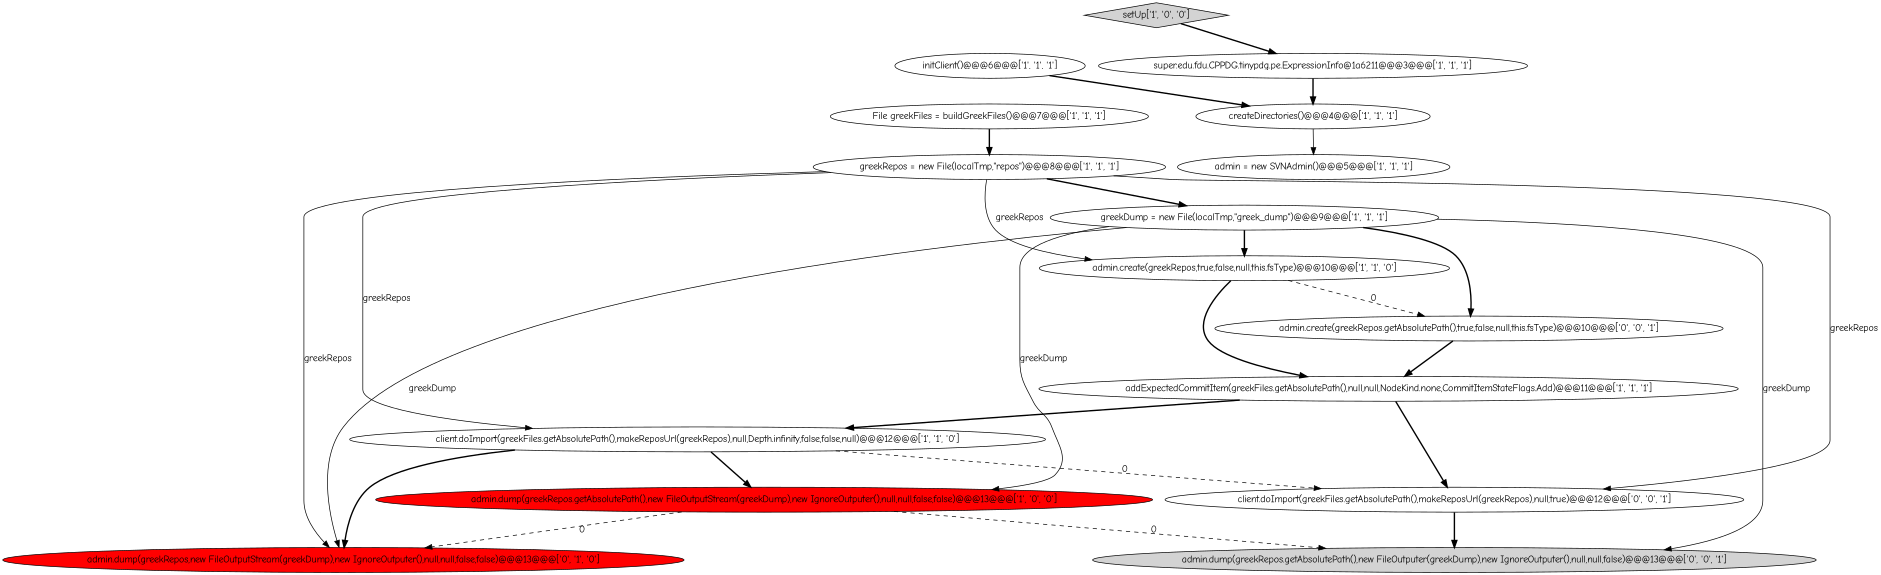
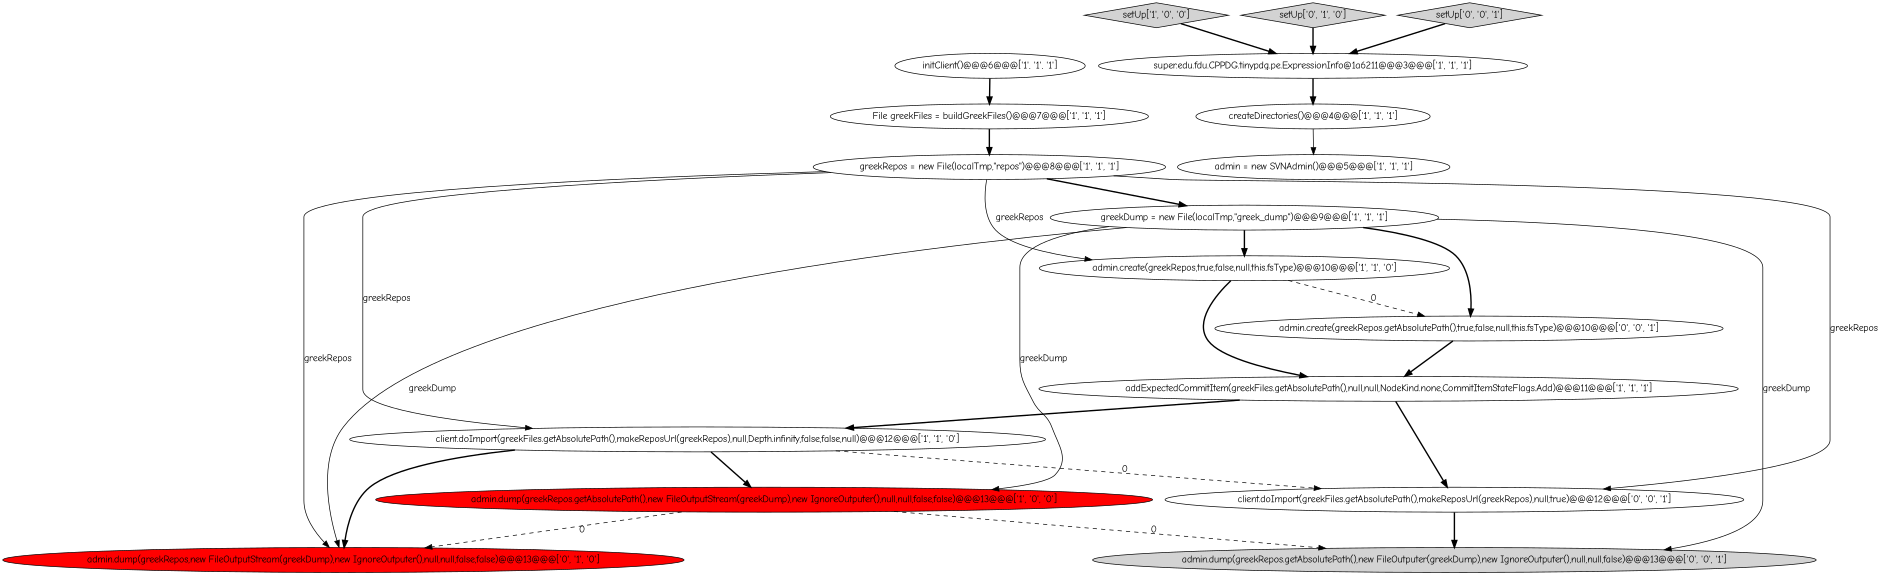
node "setUp['0', '1', '0']": added
node "setUp['0', '0', '1']": added
edge "initClient()@@@6@@@['1', '1', '1']" -> "createDirectories()@@@4@@@['1', '1', '1']": now "initClient()@@@6@@@['1', '1', '1']" -> "File greekFiles = buildGreekFiles()@@@7@@@['1', '1', '1']"
